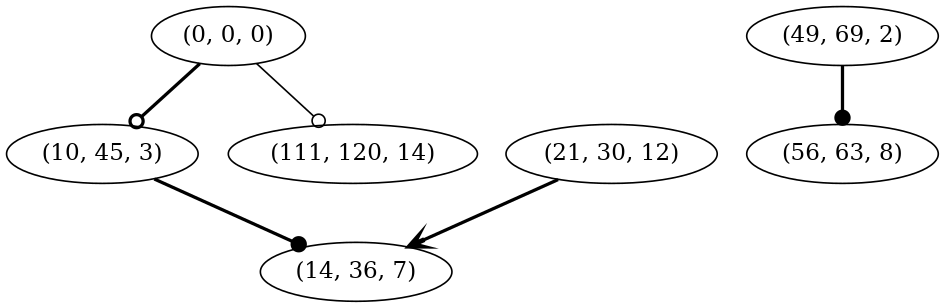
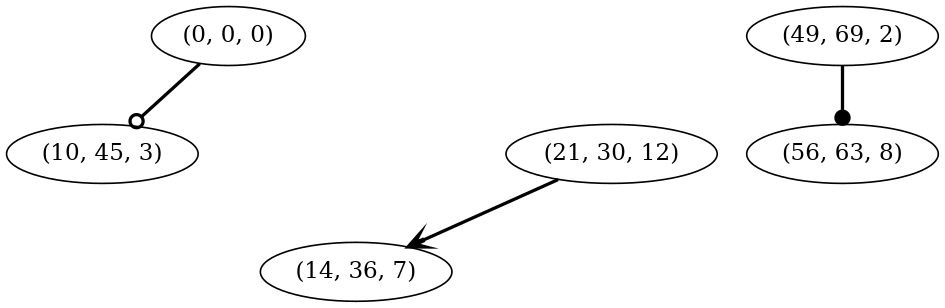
node "(111, 120, 14)": removed
edge "(10, 45, 3)" -> "(14, 36, 7)": removed
